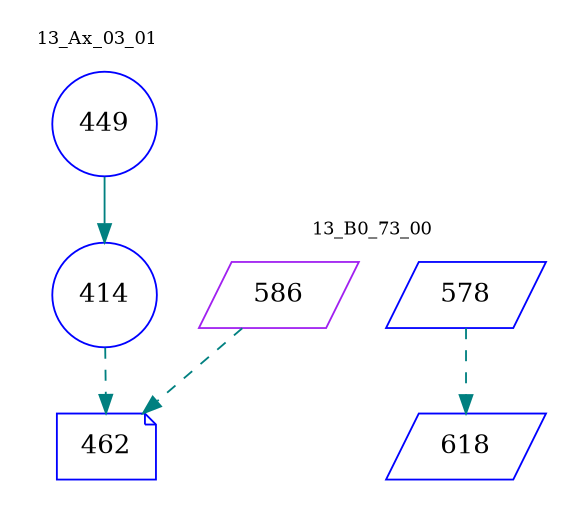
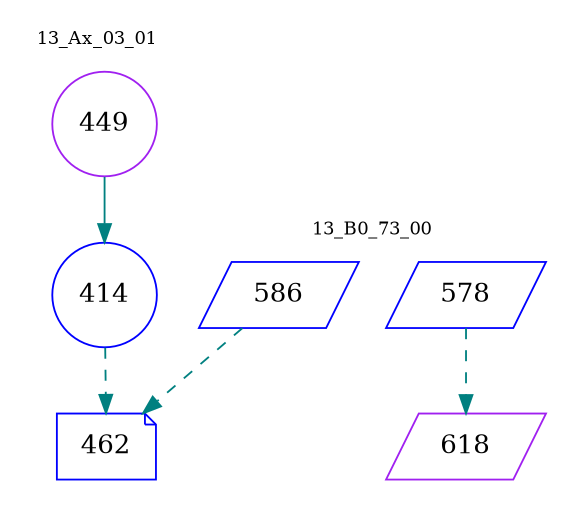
node "449": color blue -> purple
node "586": color purple -> blue
node "618": color blue -> purple
